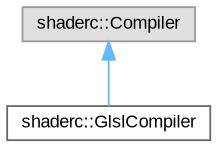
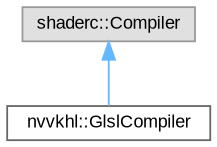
node "shaderc::GlslCompiler": label "shaderc::GlslCompiler" -> "nvvkhl::GlslCompiler"
